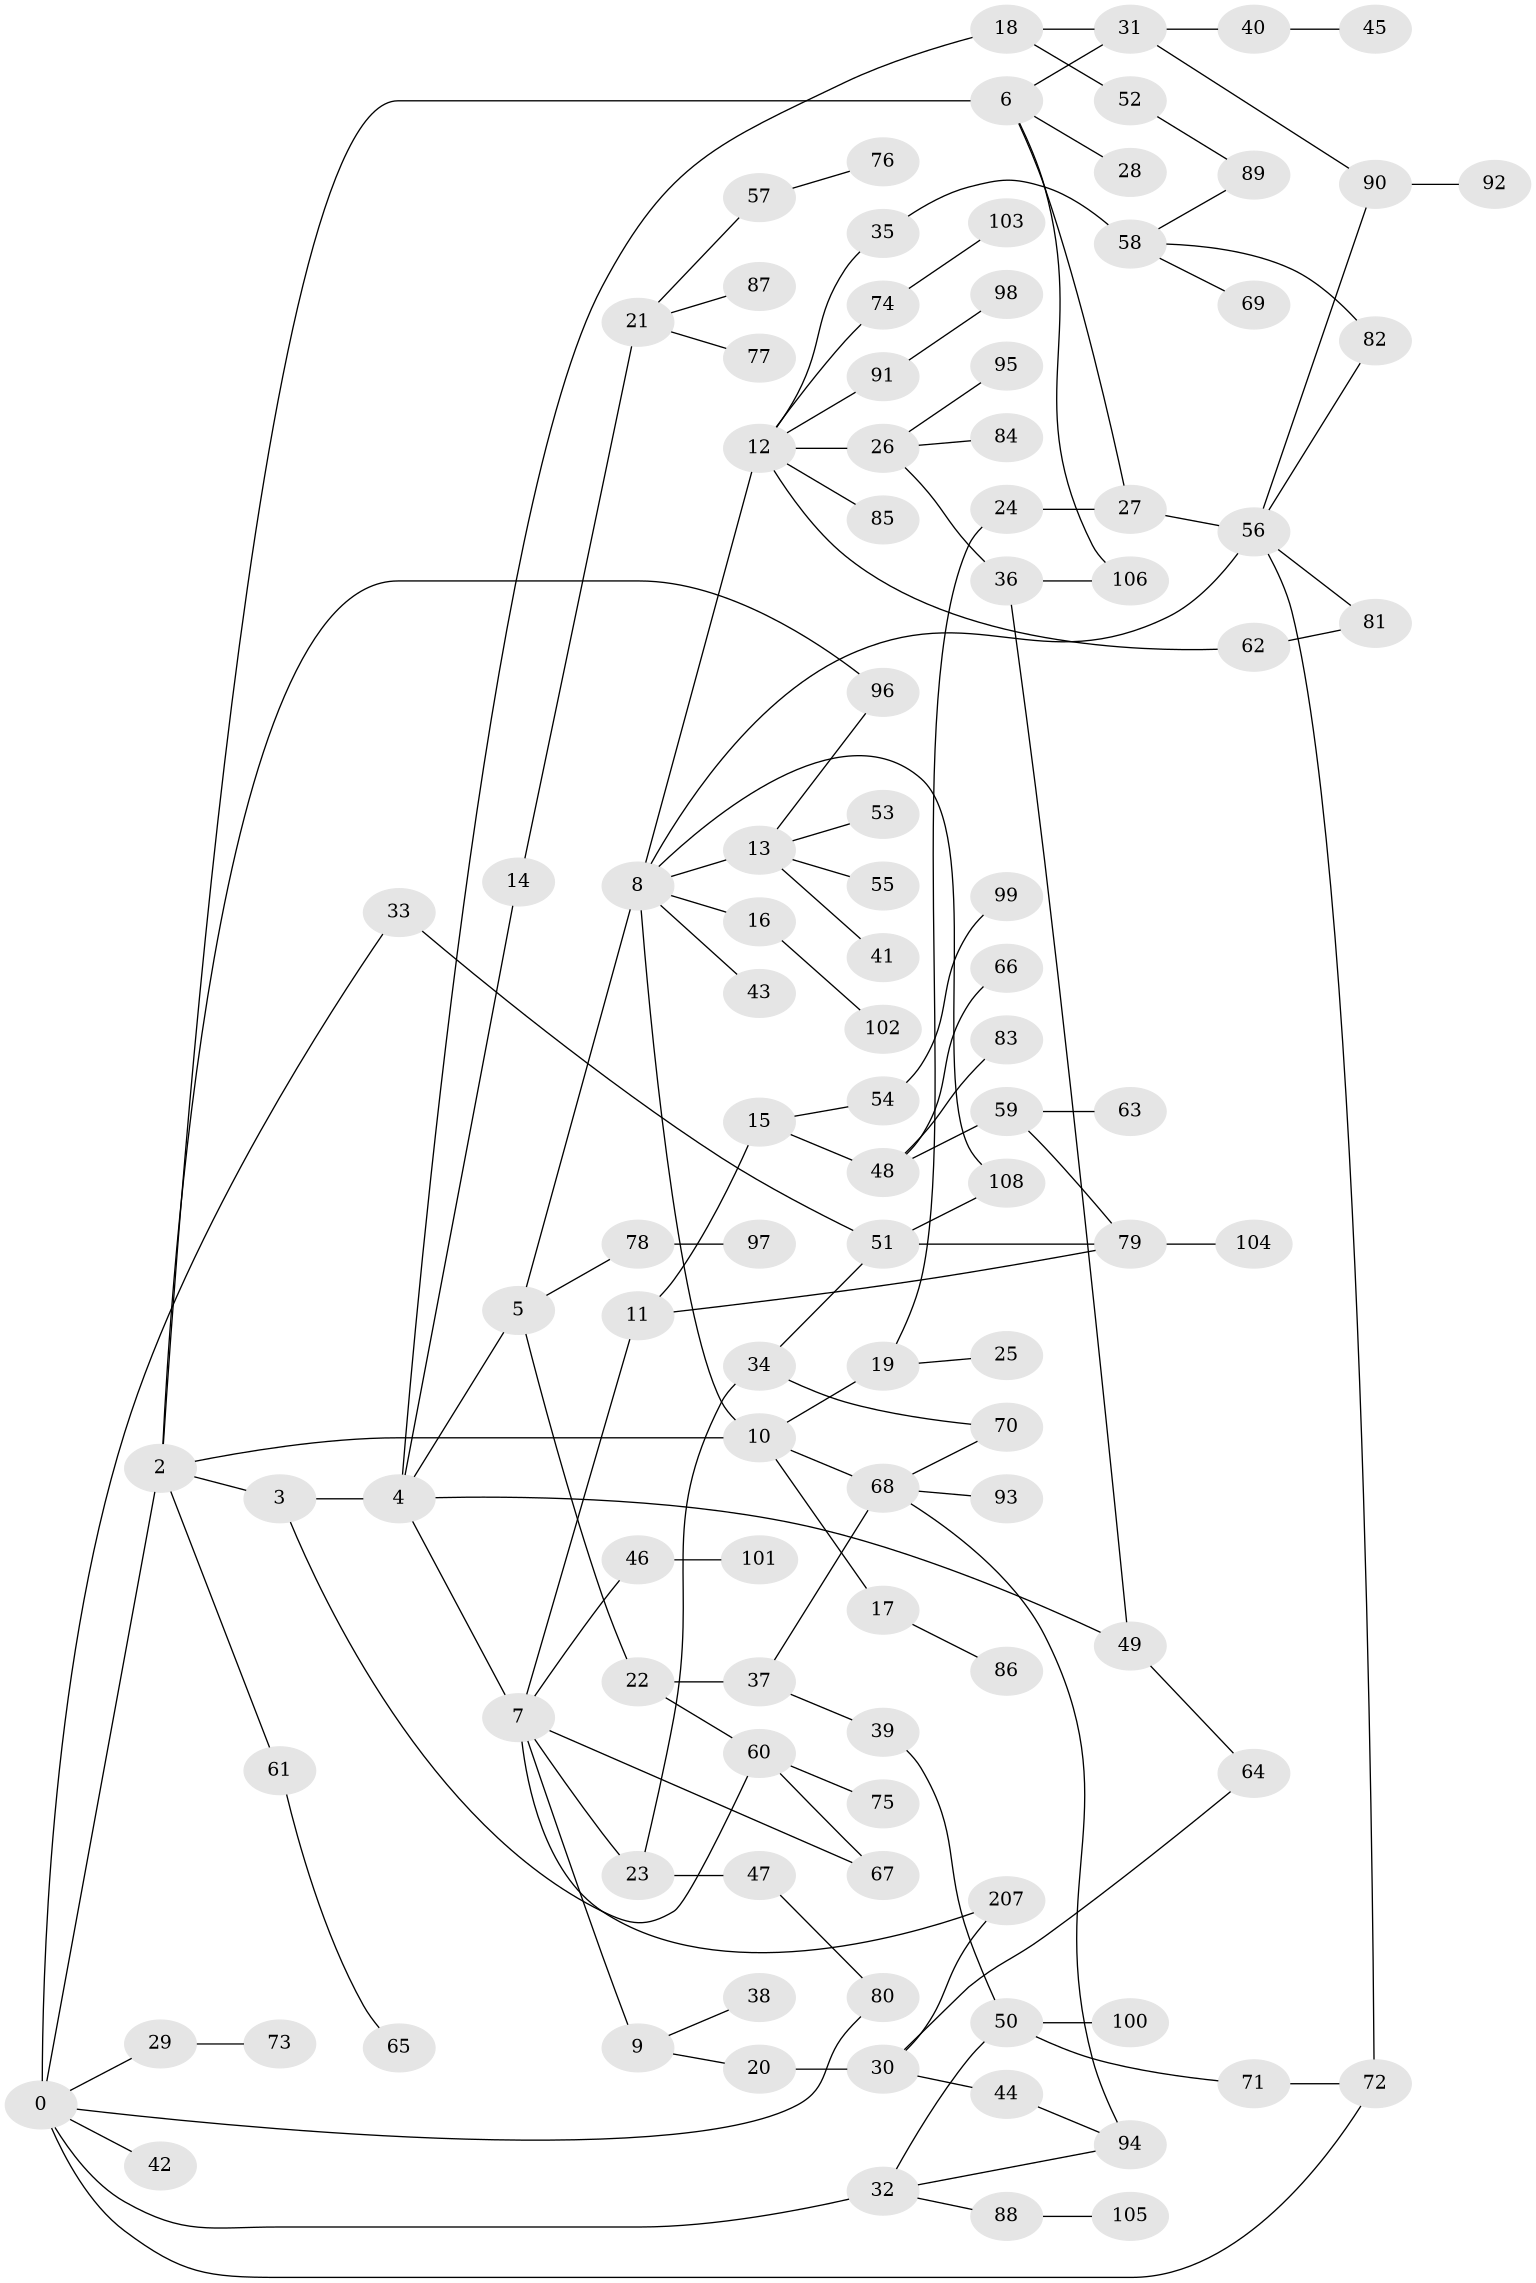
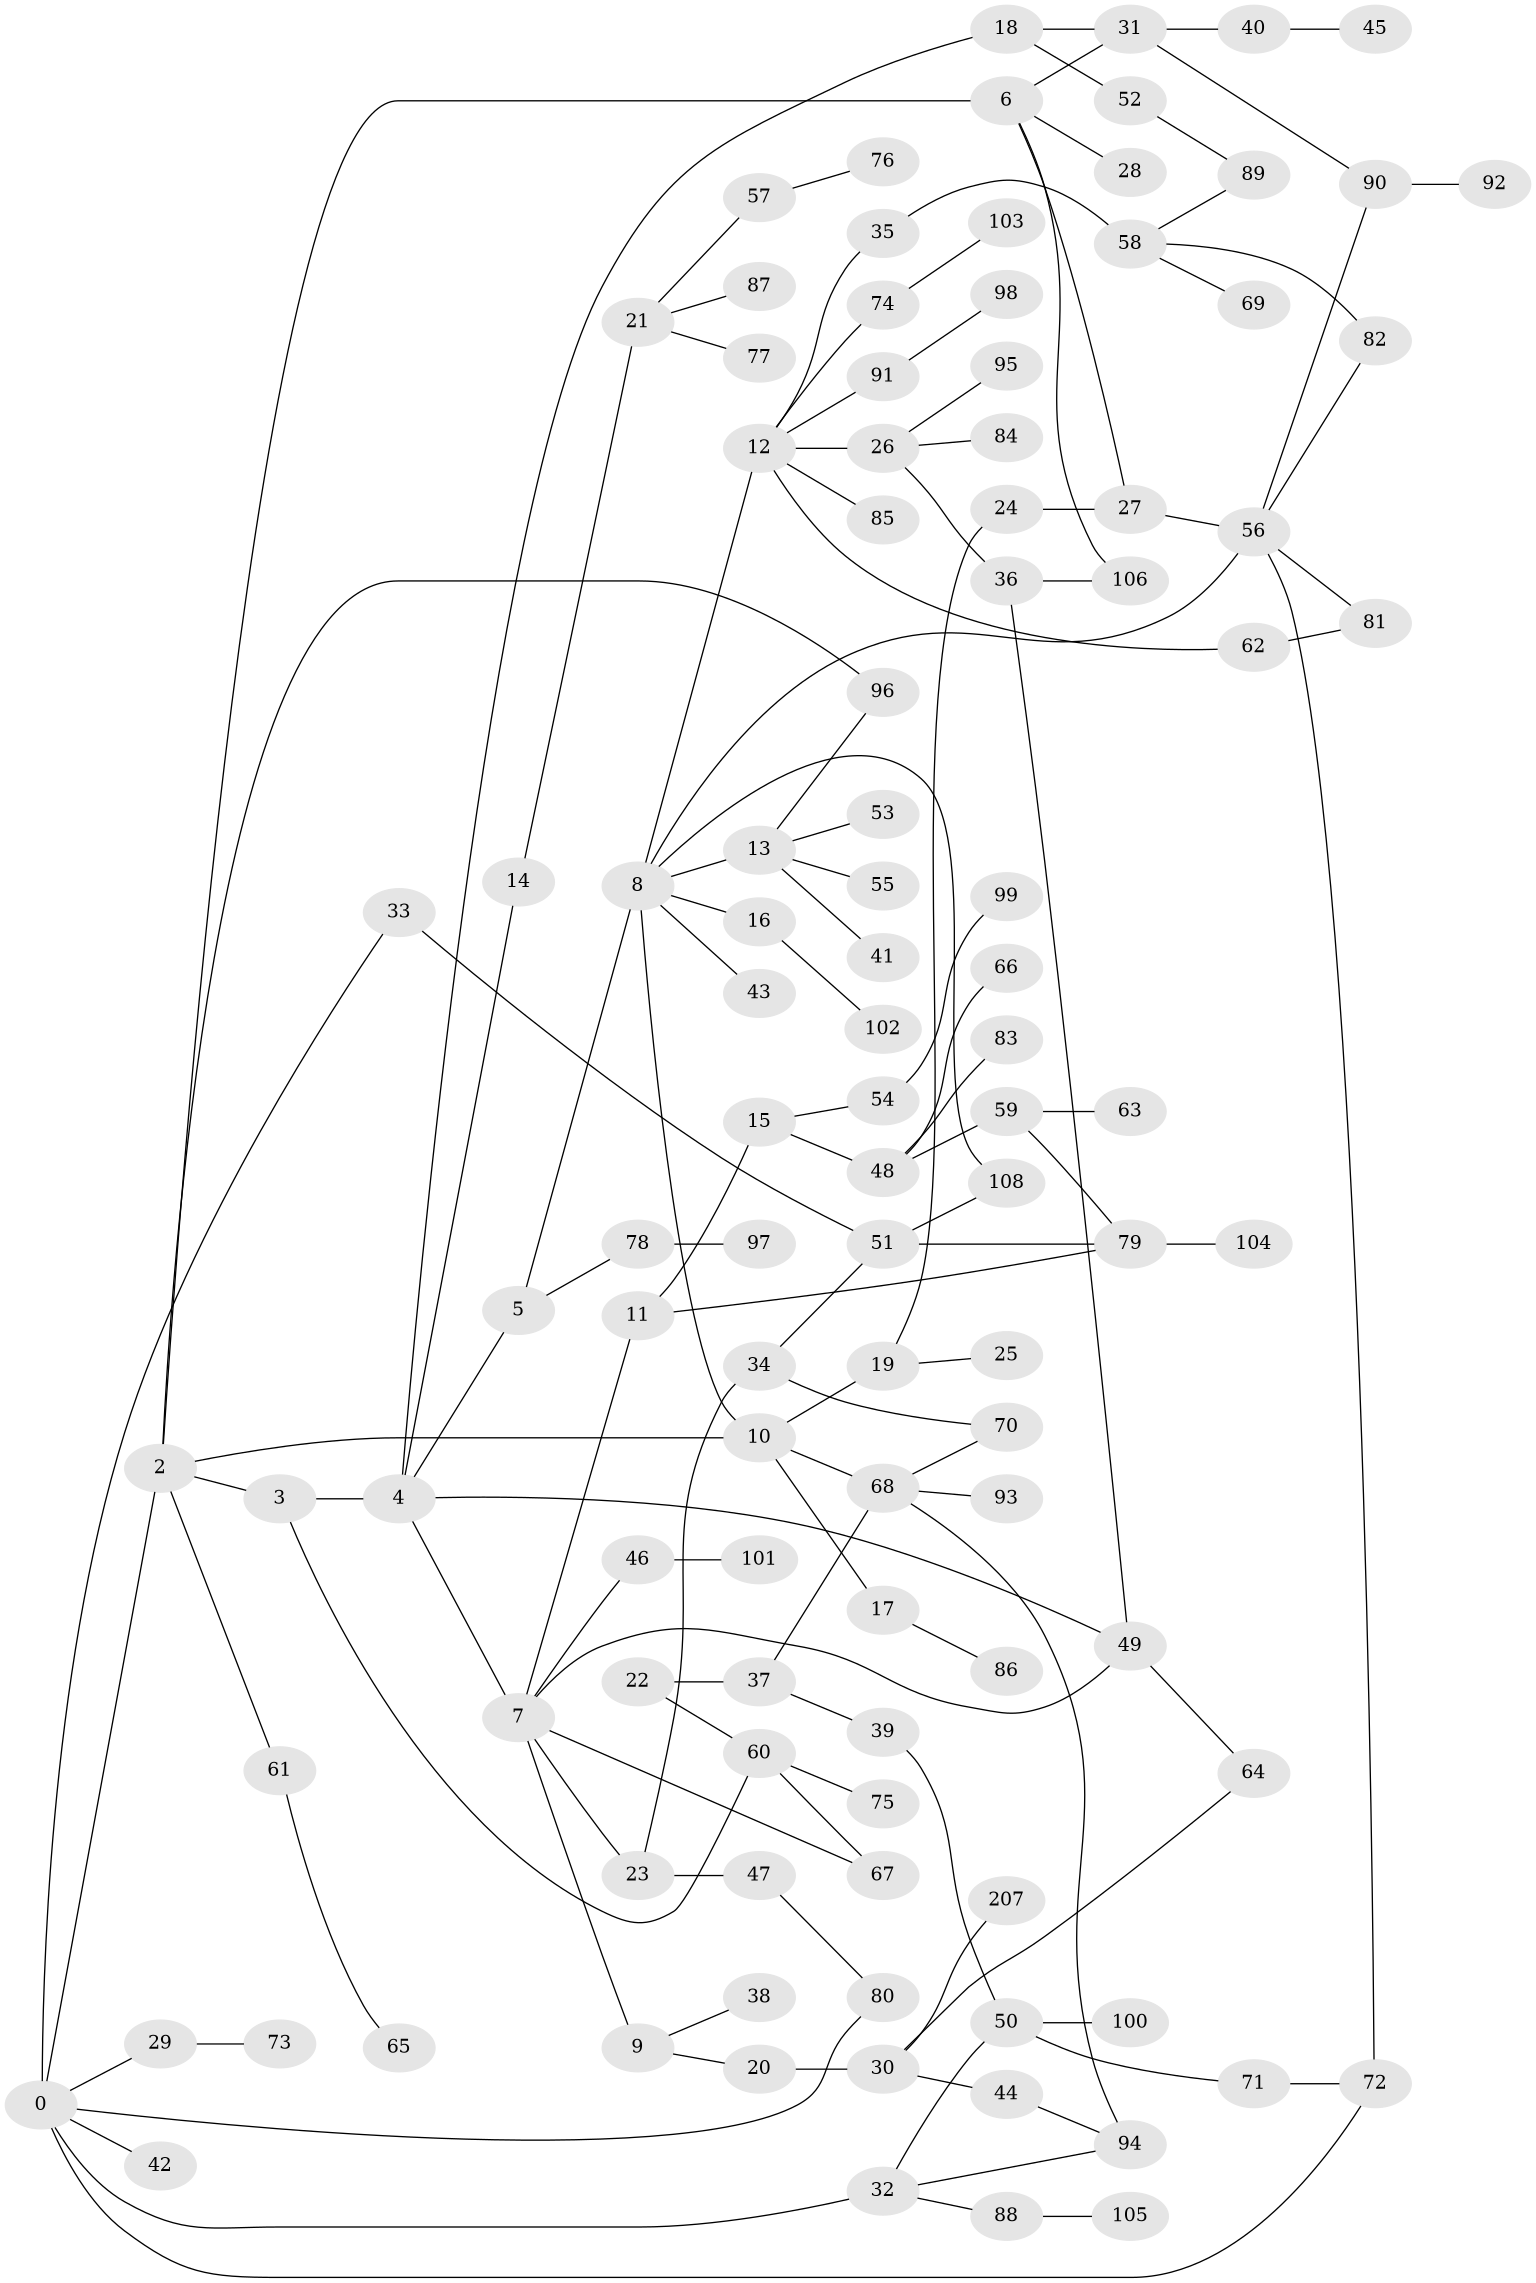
edge "5" -- "22": removed
edge "7" -- "207": now "7" -- "49"
